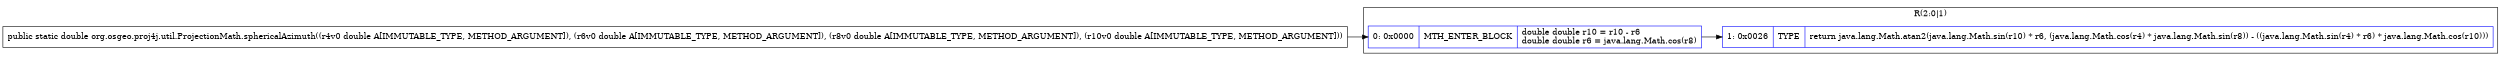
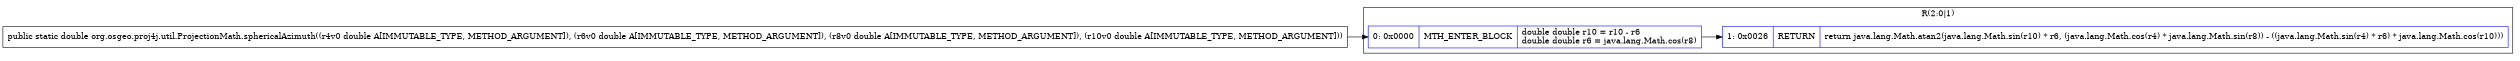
node "1: 0x0026": text "TYPE" -> "RETURN"
